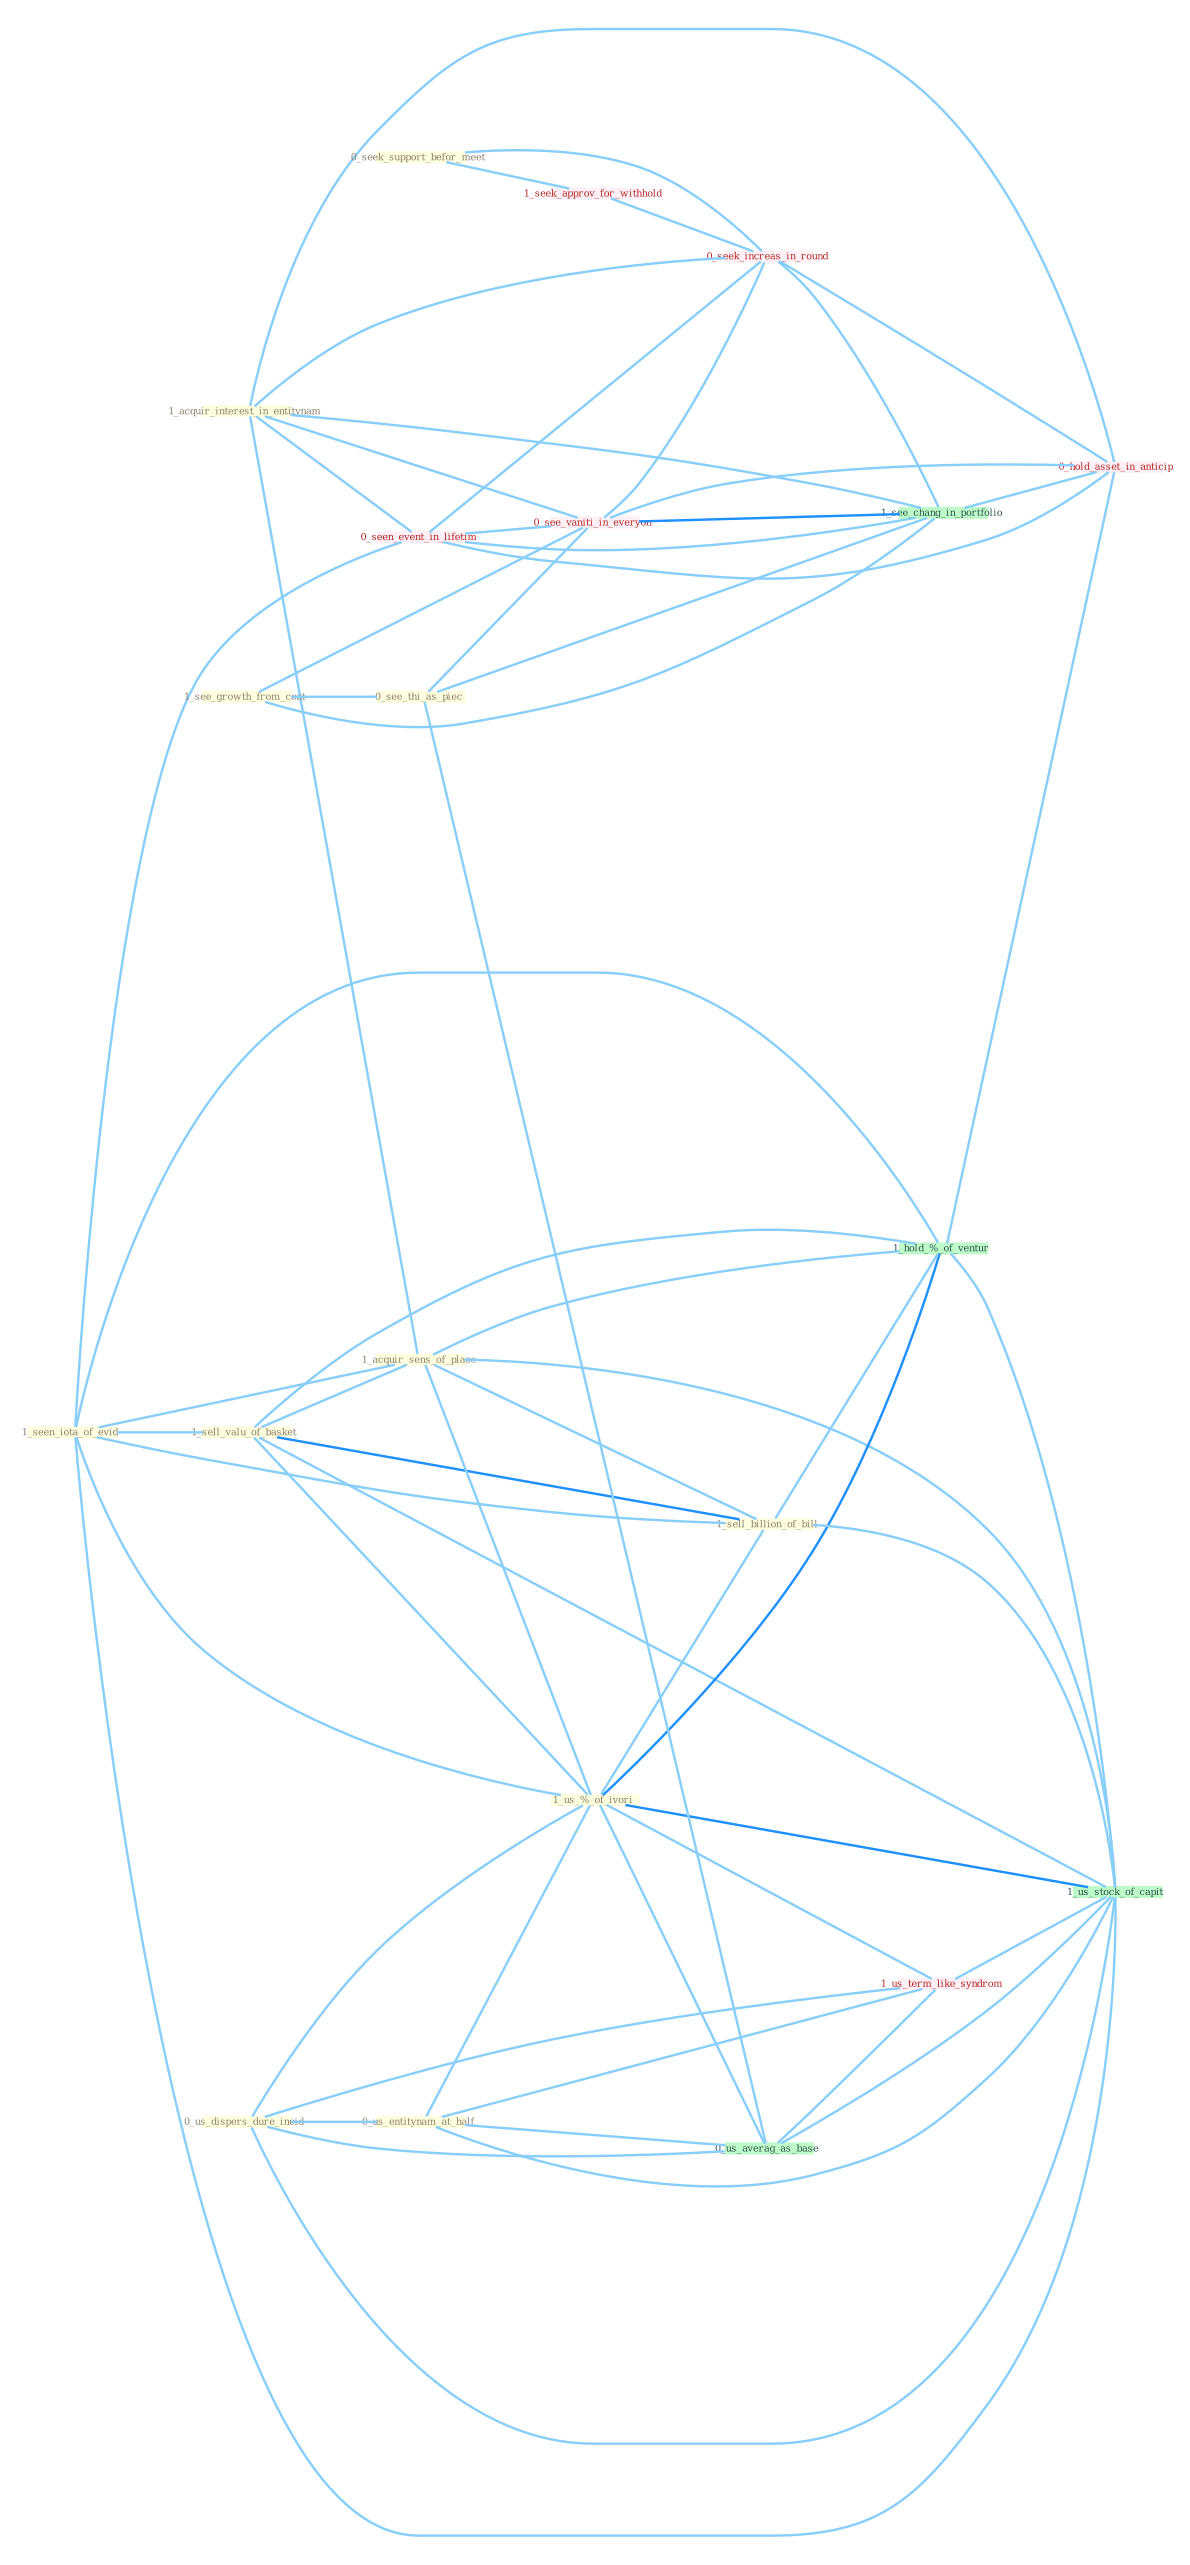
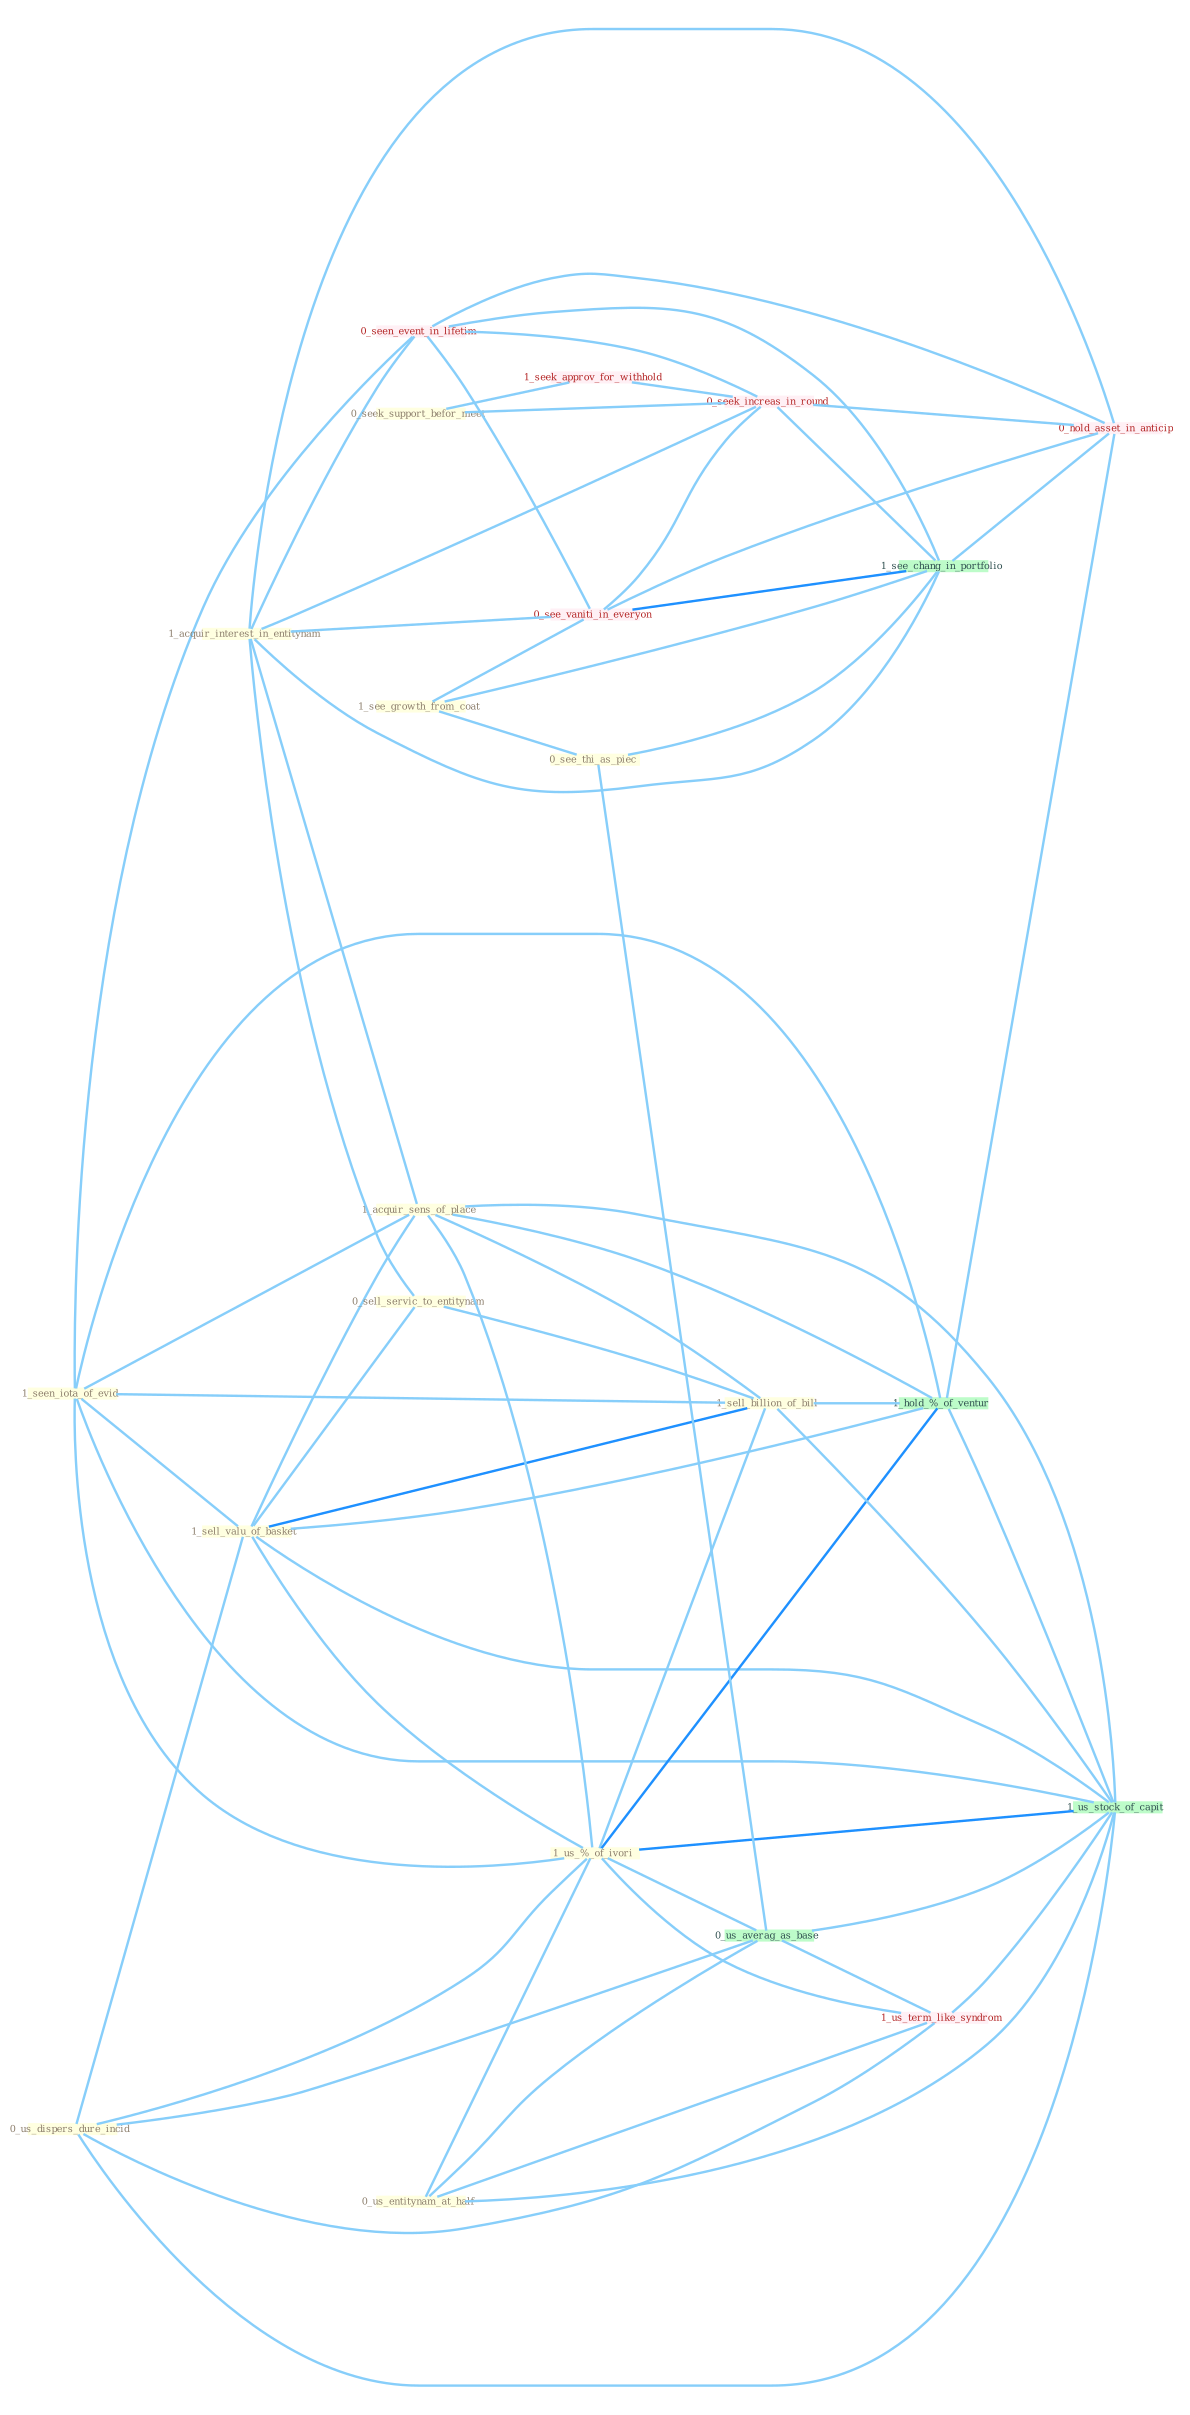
edge "0_see_vaniti_in_everyon" -- "0_see_thi_as_piec": removed
node "0_sell_servic_to_entitynam": added
edge "0_us_dispers_dure_incid" -- "0_us_entitynam_at_half": now "0_us_dispers_dure_incid" -- "1_sell_valu_of_basket"
